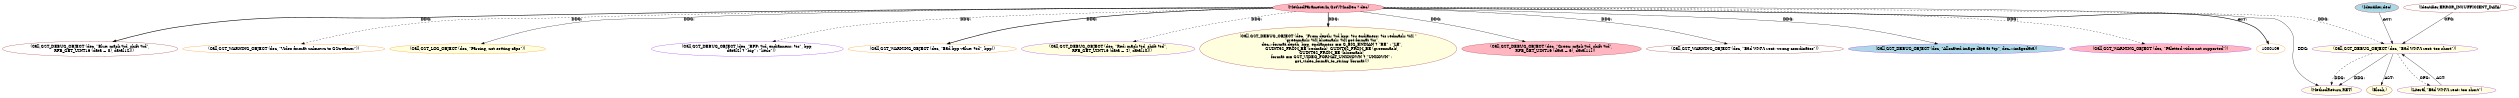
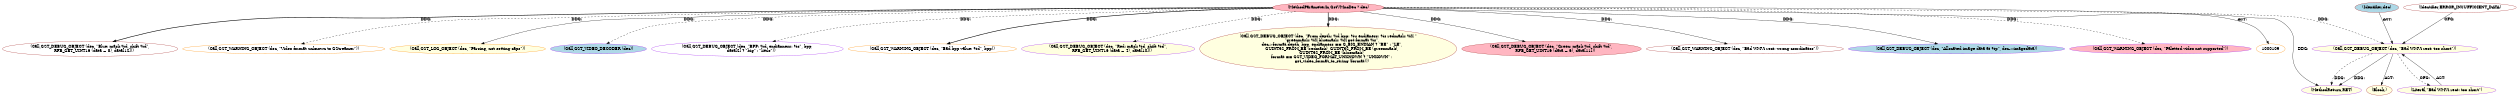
edge "(MethodParameterIn,GstVMncDec * dec)" -> "1000109": style bold -> solid
node "(Call,GST_VIDEO_DECODER (dec))": added
